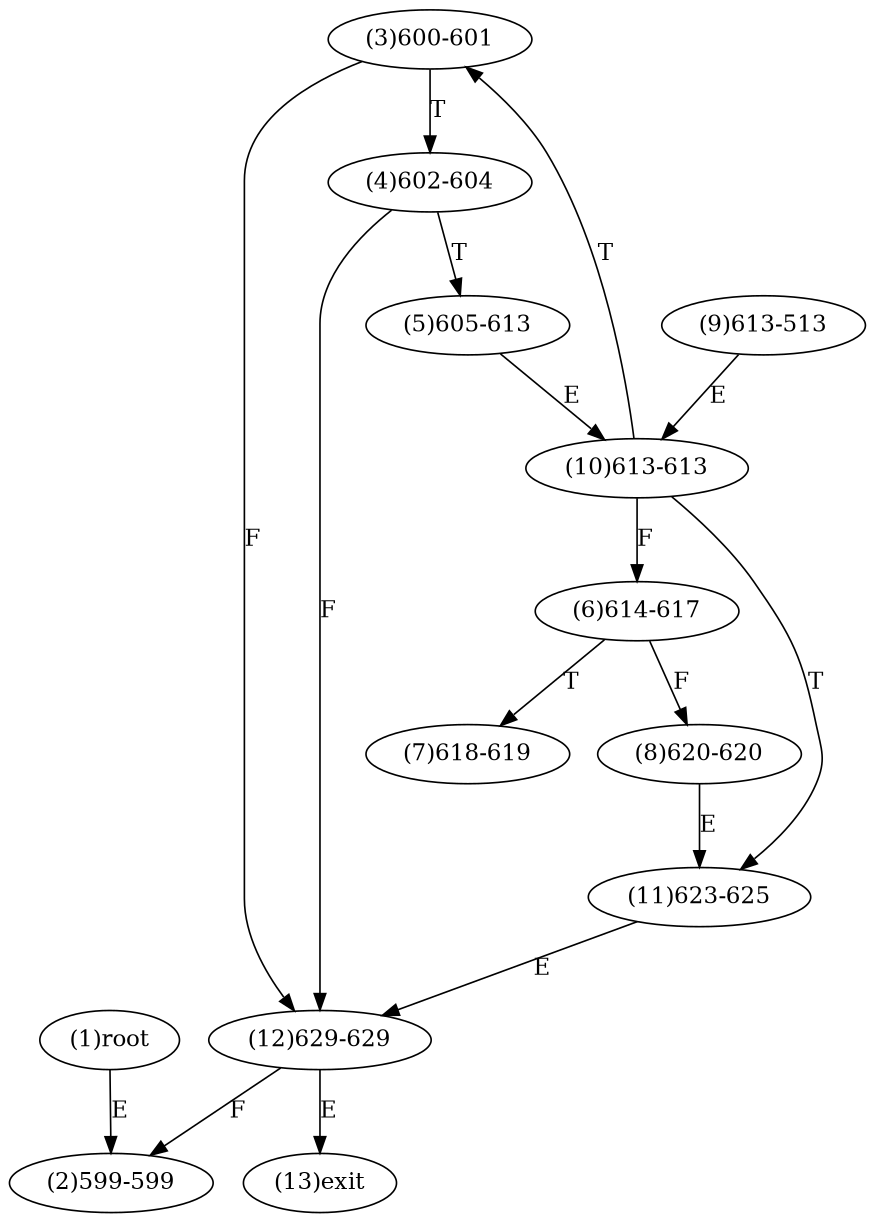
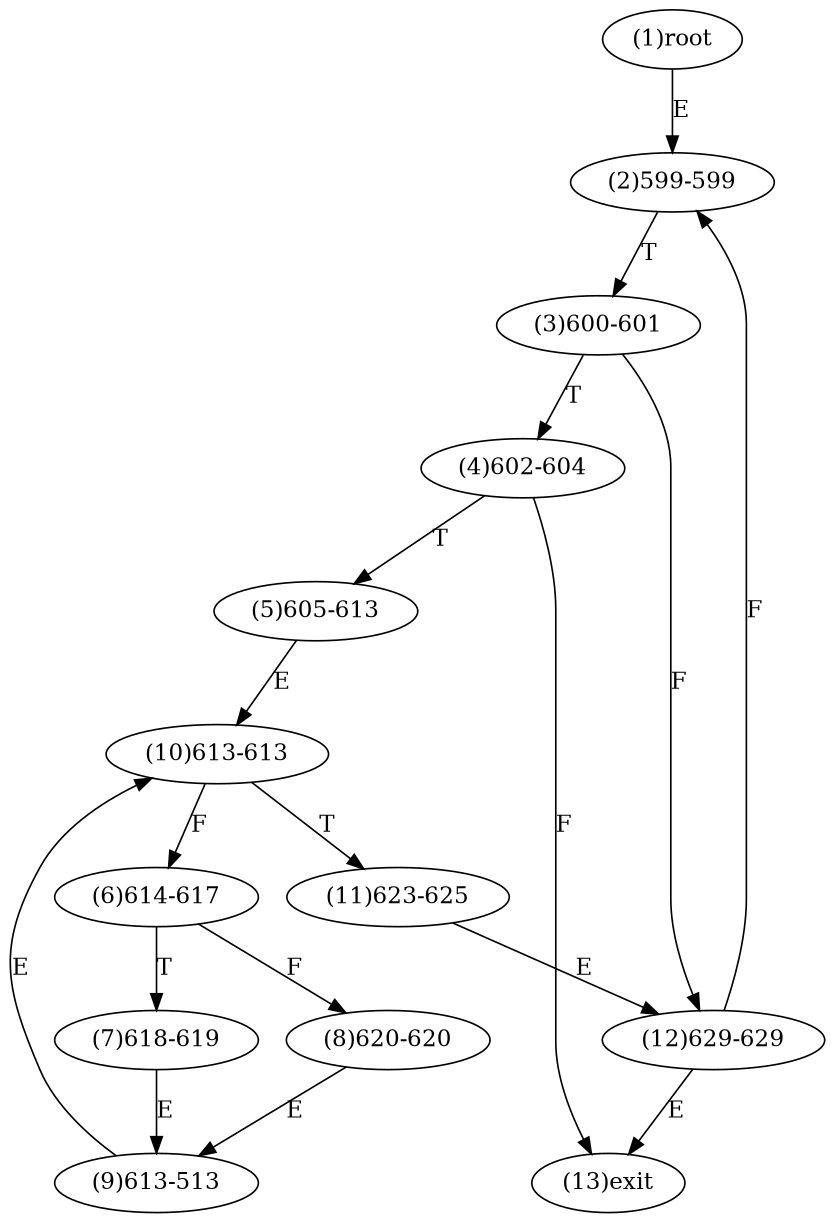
edge "(10)613-613" -> "(3)600-601": now "(2)599-599" -> "(3)600-601"
edge "(4)602-604" -> "(12)629-629": now "(4)602-604" -> "(13)exit"
edge "(8)620-620" -> "(11)623-625": now "(8)620-620" -> "(9)613-513"
edge "(7)618-619" -> "(9)613-513": added, label "E"
